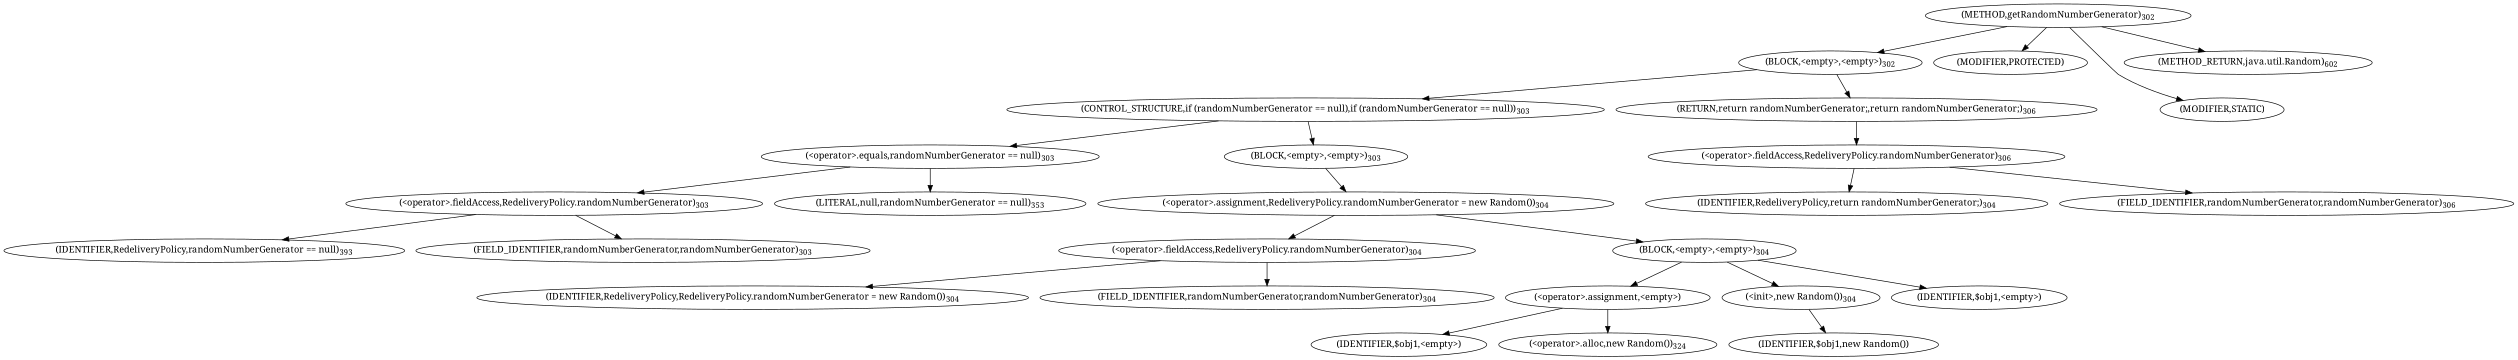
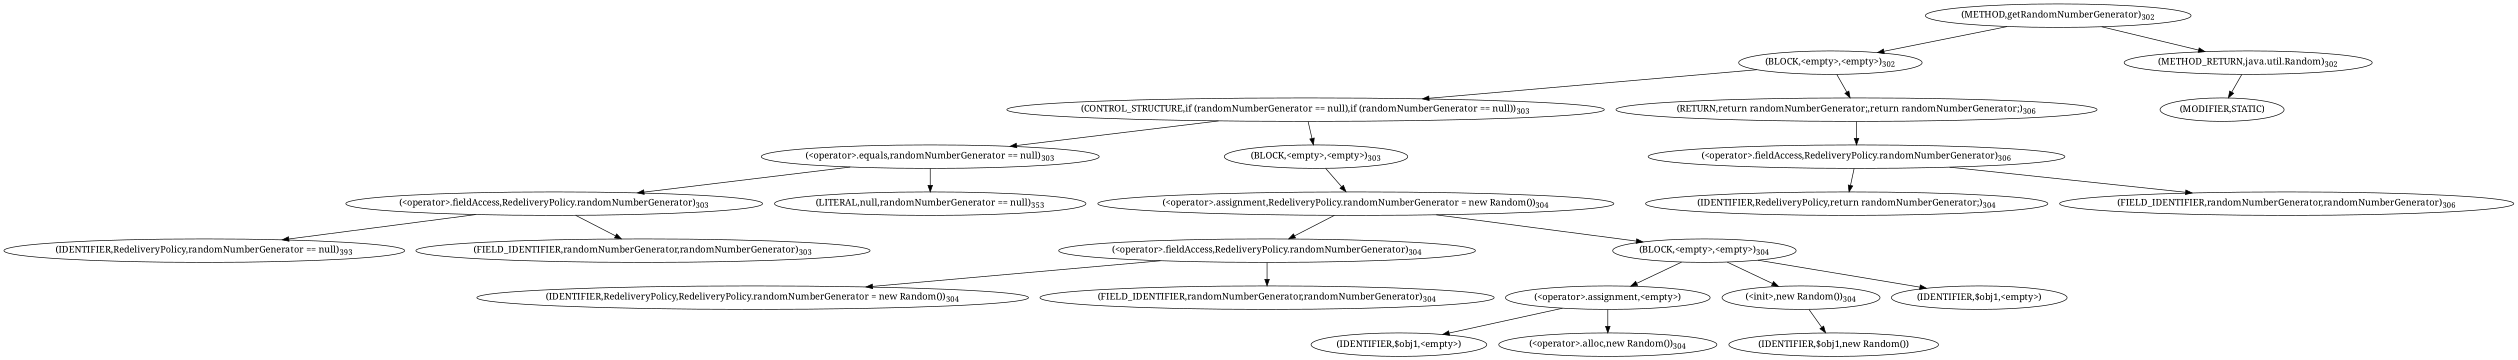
node "(METHOD_RETURN,java.util.Random)": text "602" -> "302"
node "(MODIFIER,PROTECTED)": removed
edge "(METHOD,getRandomNumberGenerator)" -> "(MODIFIER,STATIC)": now "(METHOD_RETURN,java.util.Random)" -> "(MODIFIER,STATIC)"
node "(<operator>.alloc,new Random())": text "324" -> "304"
